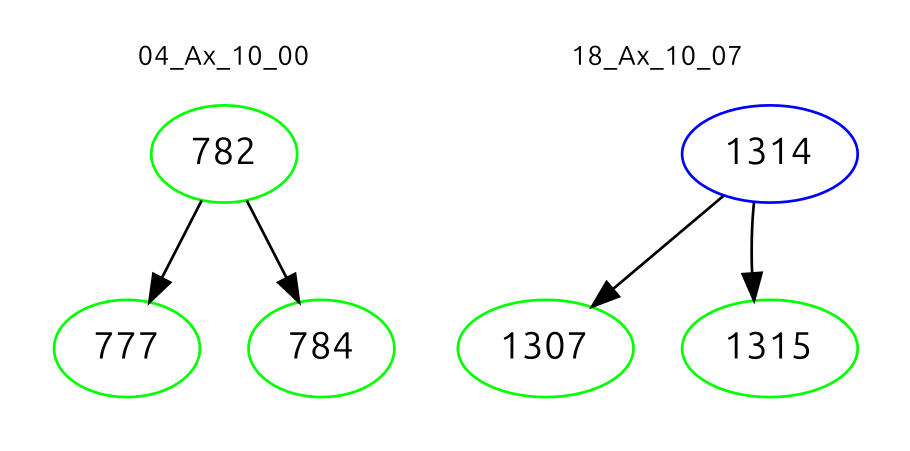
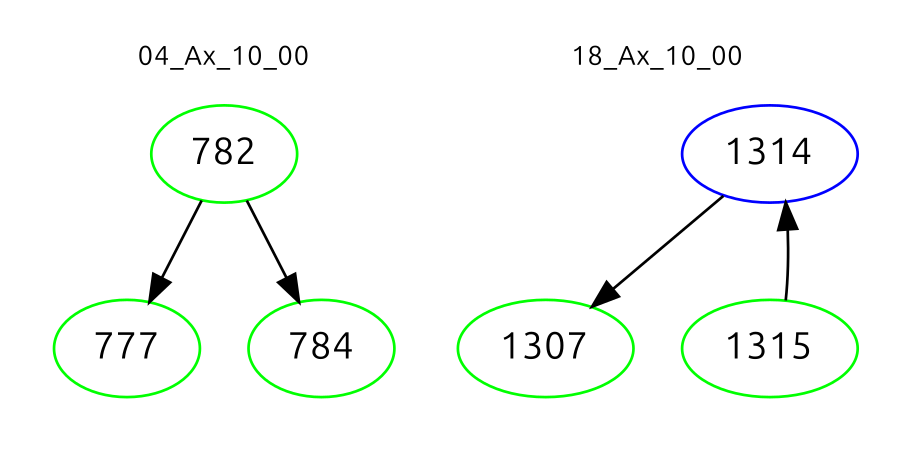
cluster "18_Ax_10_07": label "18_Ax_10_07" -> "18_Ax_10_00"
edge "1314" -> "1315": reversed
